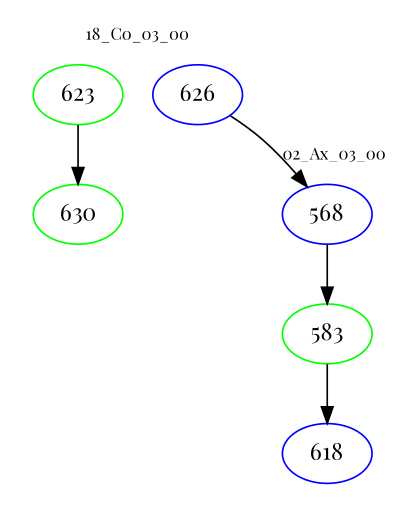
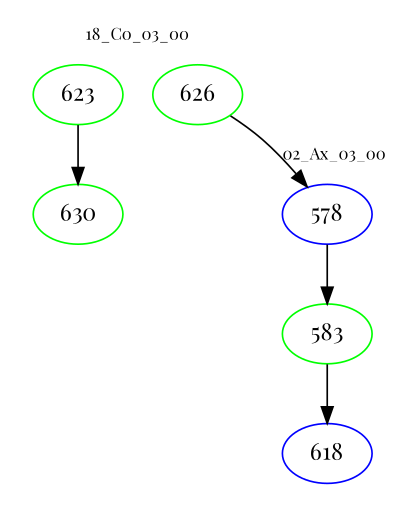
node "626": color blue -> green
node "568": label "568" -> "578"
